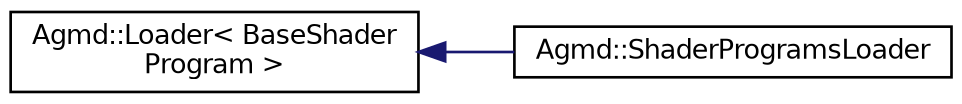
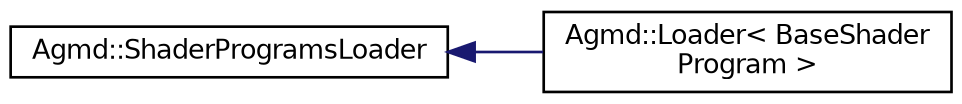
edge "Agmd::ShaderProgramsLoader" -> "Agmd::Loader< BaseShader Program >": reversed
